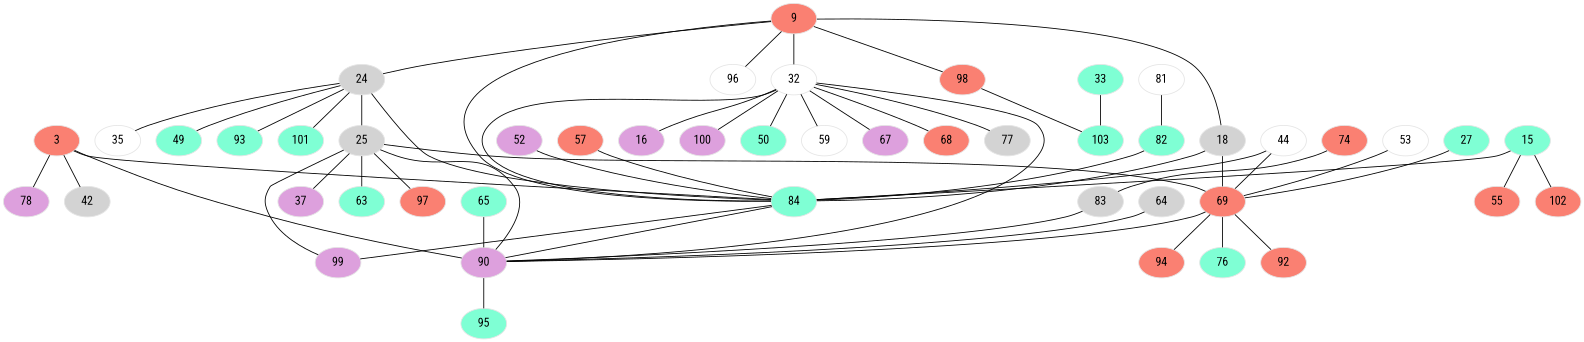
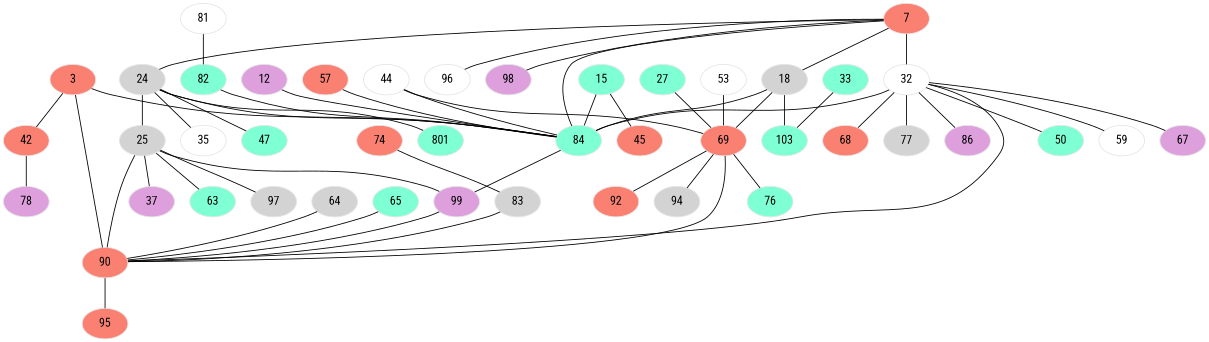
node "9": label "9" -> "7"
node "98": fillcolor salmon -> plum
edge "98" -- "103": now "18" -- "103"
node "49": label "49" -> "47"
node "93": removed
node "101": label "101" -> "801"
node "52": label "52" -> "12"
node "16": label "16" -> "86"
node "100": removed
edge "25" -- "69": removed
edge "3" -- "78": now "42" -- "78"
node "42": fillcolor lightgrey -> salmon
node "97": fillcolor salmon -> lightgrey
node "55": label "55" -> "45"
node "102": removed
edge "84" -- "90": now "99" -- "90"
node "90": fillcolor plum -> salmon
node "94": fillcolor salmon -> lightgrey
node "95": fillcolor aquamarine -> salmon
